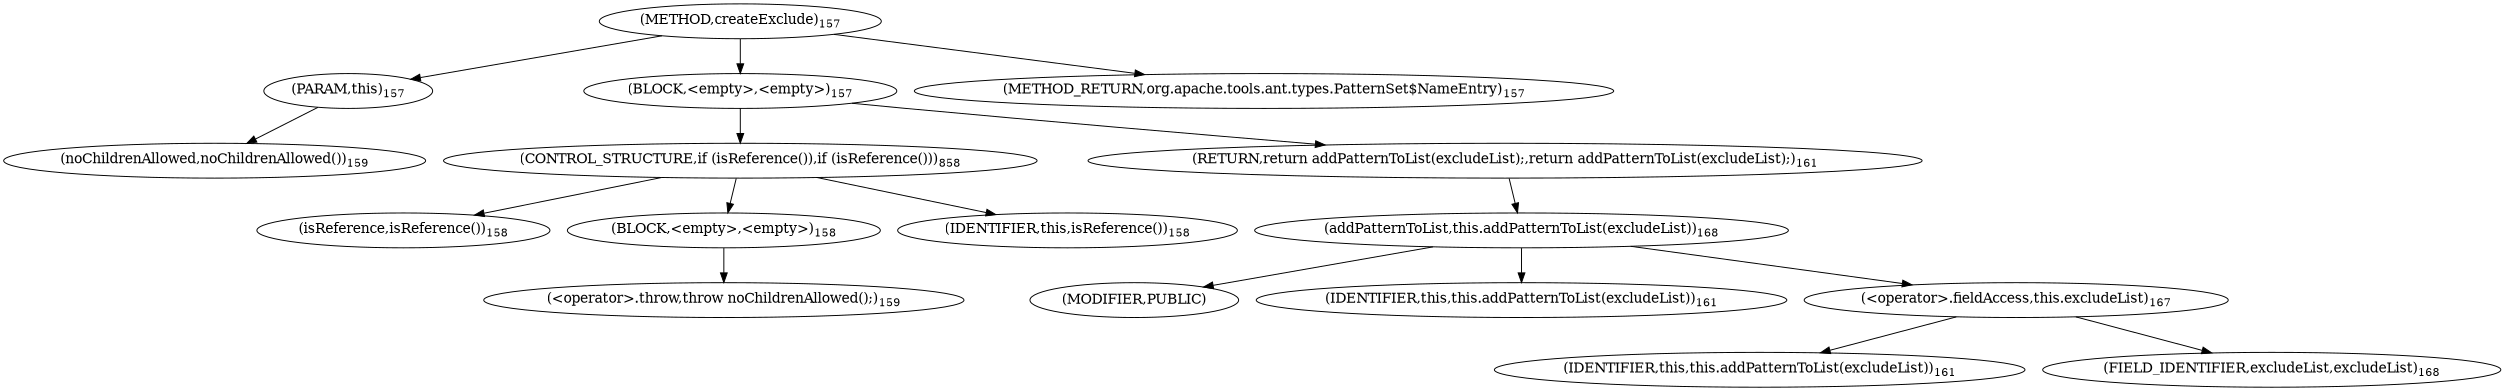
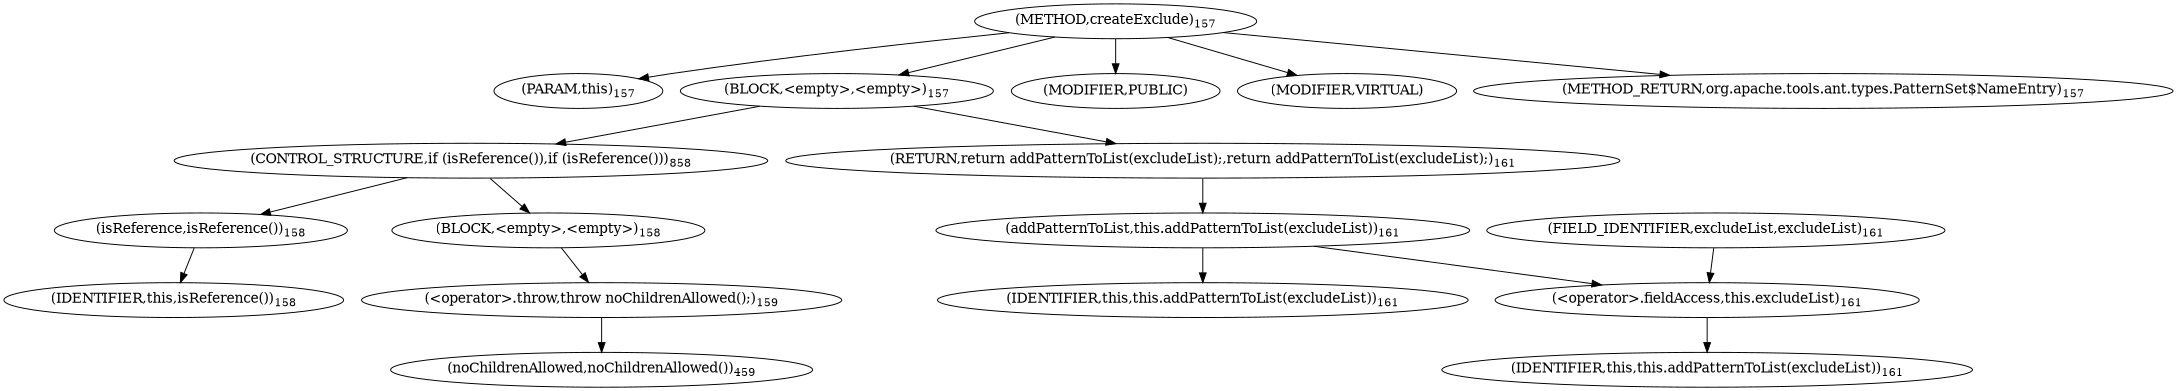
node "(MODIFIER,VIRTUAL)": added
edge "(PARAM,this)" -> "(noChildrenAllowed,noChildrenAllowed())": now "(<operator>.throw,throw noChildrenAllowed();)" -> "(noChildrenAllowed,noChildrenAllowed())"
node "(noChildrenAllowed,noChildrenAllowed())": text "159" -> "459"
edge "(CONTROL_STRUCTURE,if (isReference()),if (isReference()))" -> "(IDENTIFIER,this,isReference())": now "(isReference,isReference())" -> "(IDENTIFIER,this,isReference())"
node "(addPatternToList,this.addPatternToList(excludeList))": text "168" -> "161"
edge "(addPatternToList,this.addPatternToList(excludeList))" -> "(MODIFIER,PUBLIC)": now "(METHOD,createExclude)" -> "(MODIFIER,PUBLIC)"
node "(<operator>.fieldAccess,this.excludeList)": text "167" -> "161"
edge "(<operator>.fieldAccess,this.excludeList)" -> "(FIELD_IDENTIFIER,excludeList,excludeList)": reversed
node "(FIELD_IDENTIFIER,excludeList,excludeList)": text "168" -> "161"
